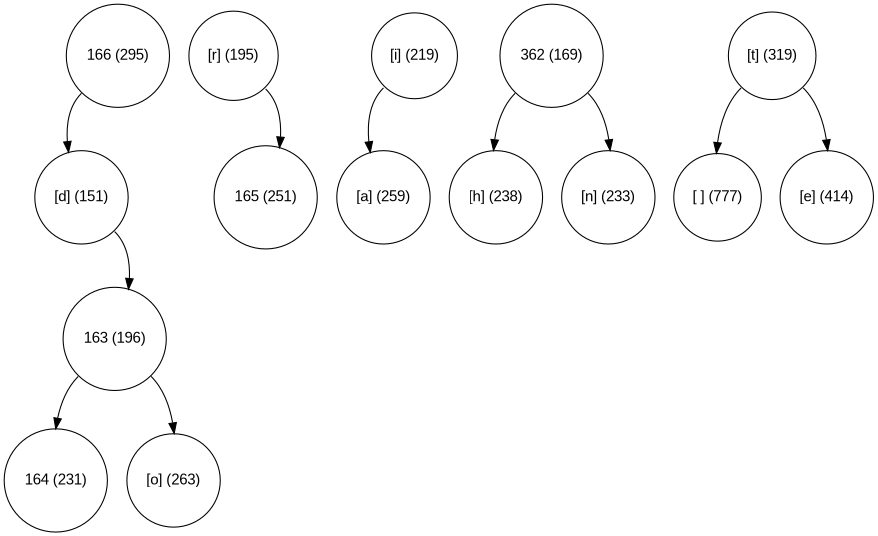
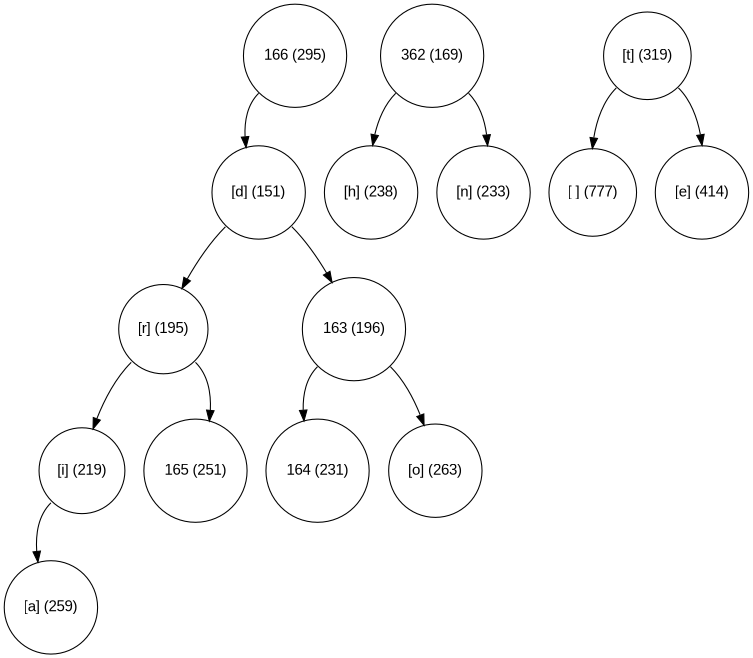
edge "[d] (151)" -> "[r] (195)": added
edge "[r] (195)" -> "[i] (219)": added
